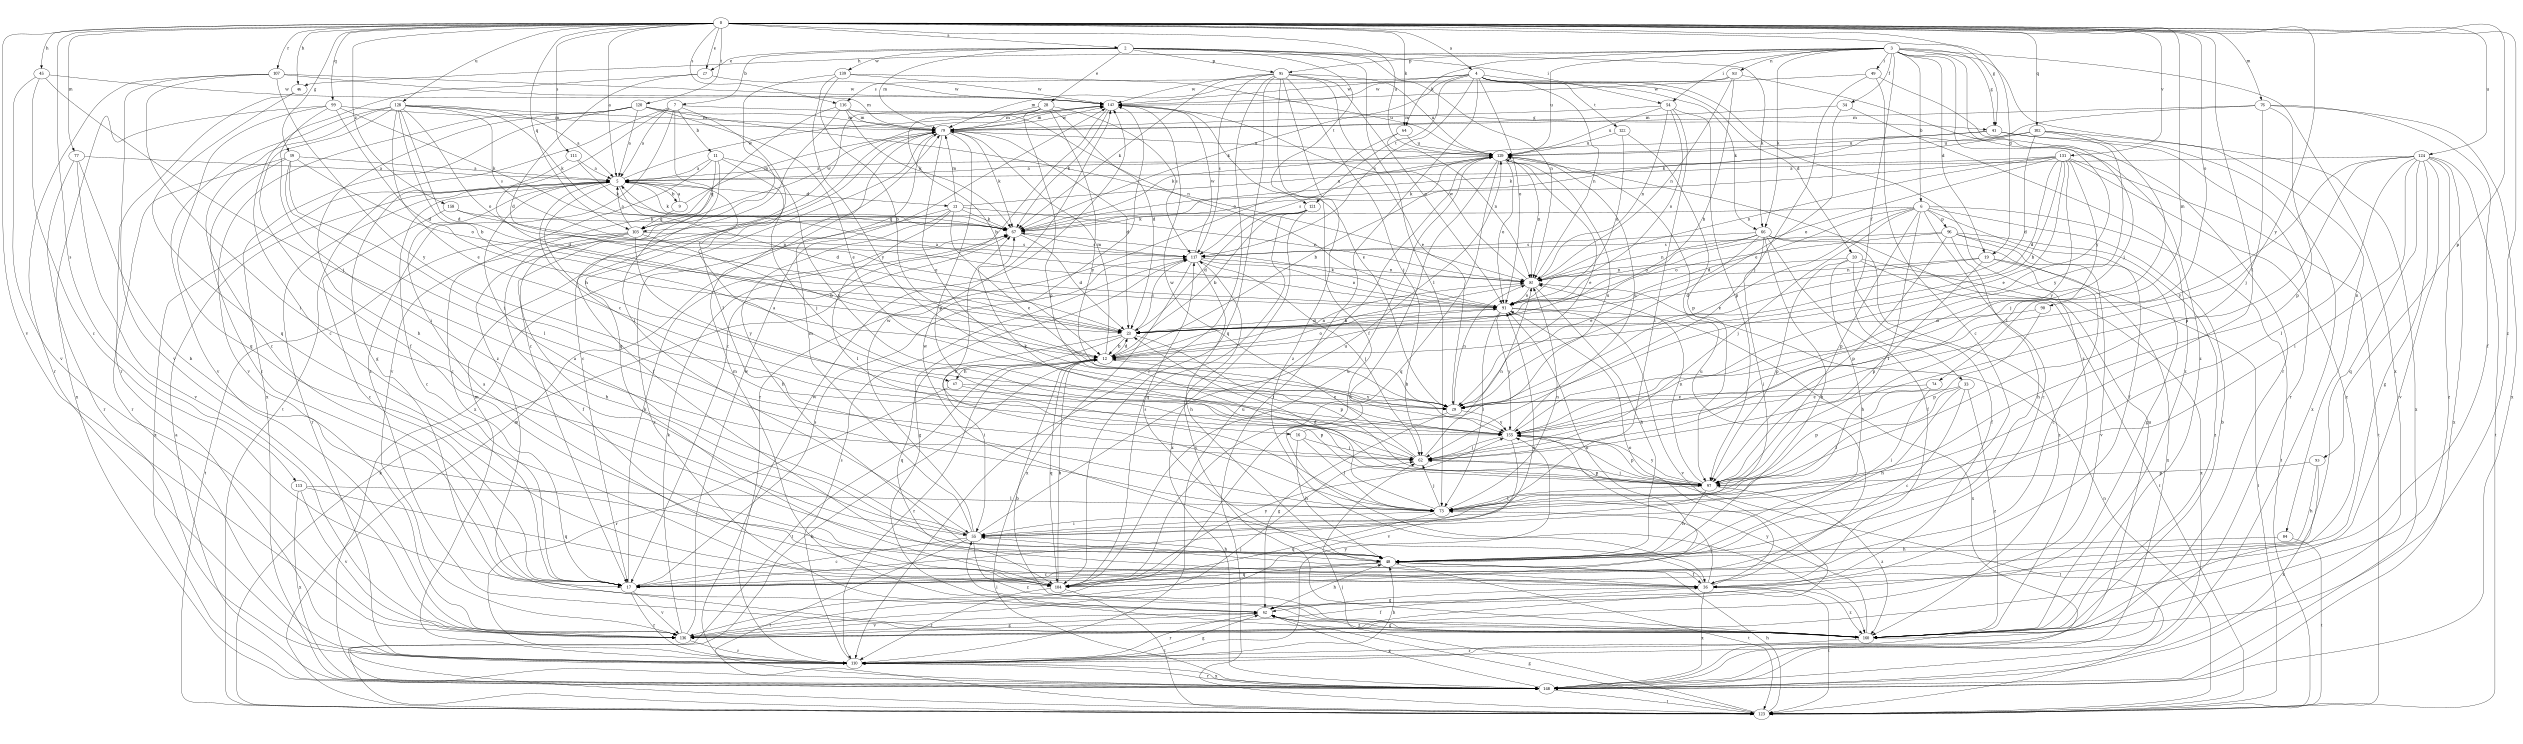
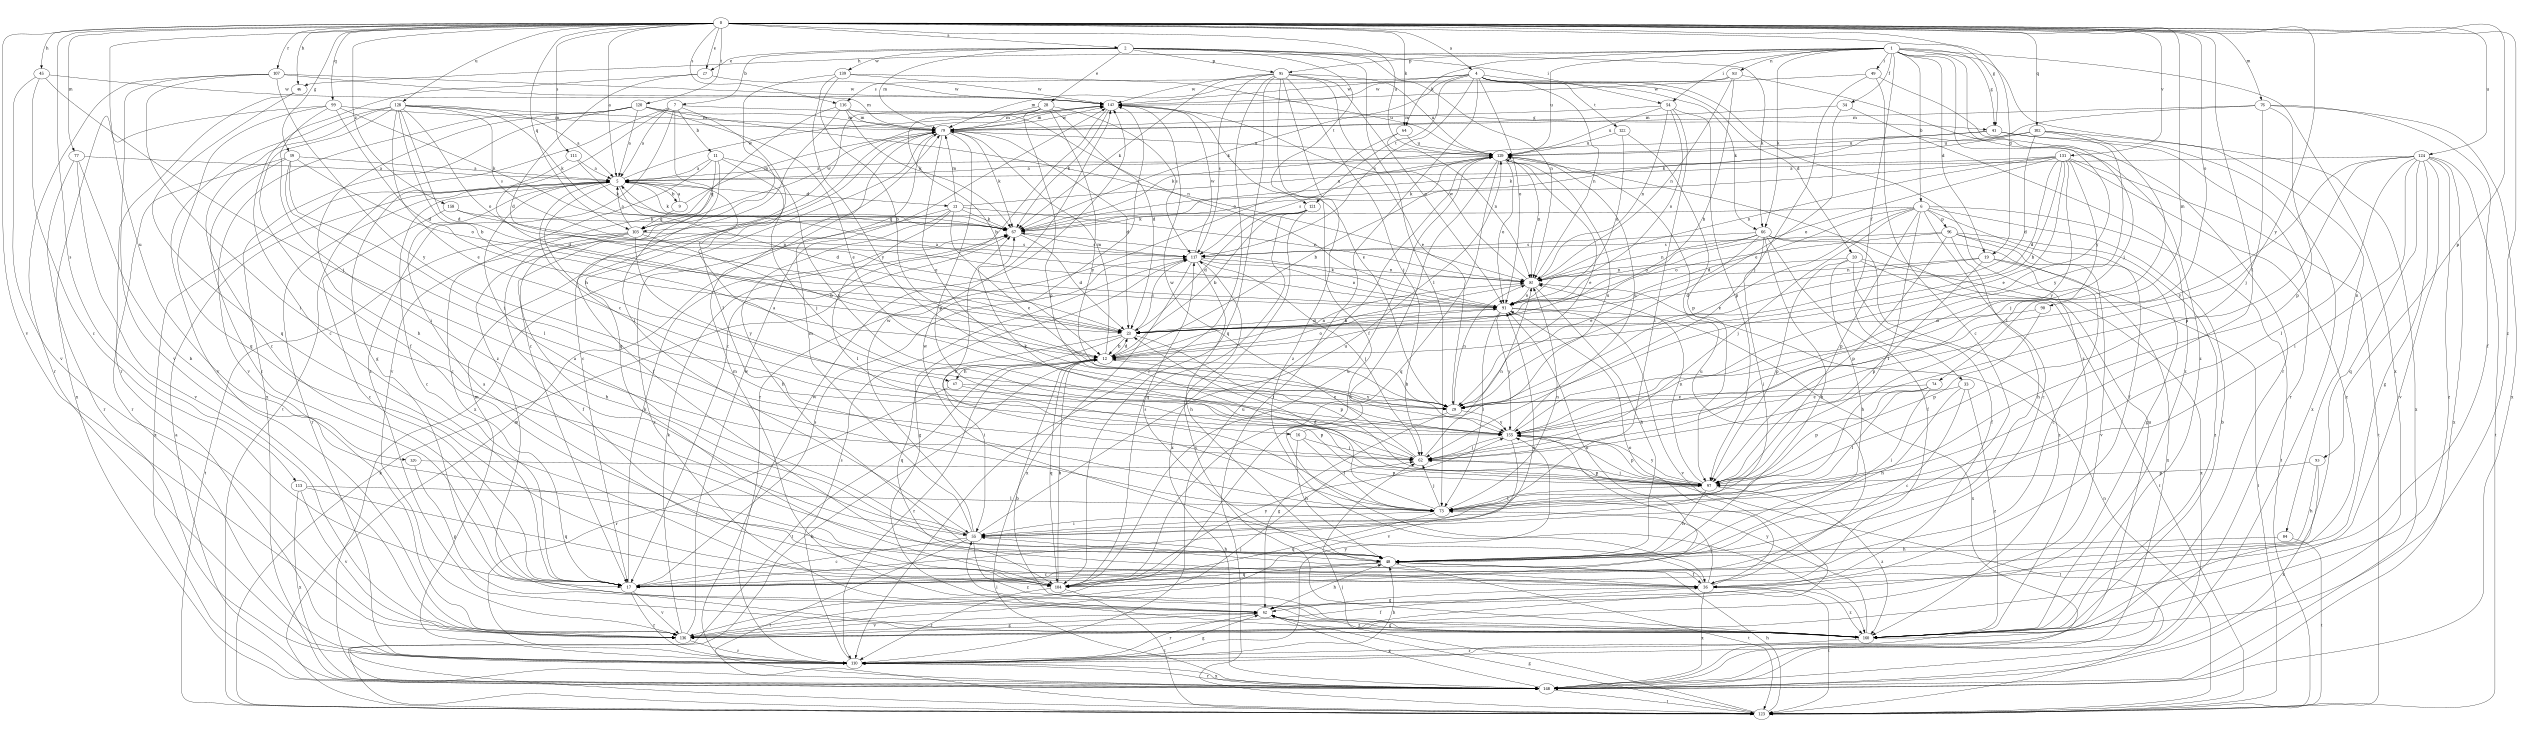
node "3": label "3" -> "1"
node "126": added
edge "33" -> "73": now "74" -> "73"
